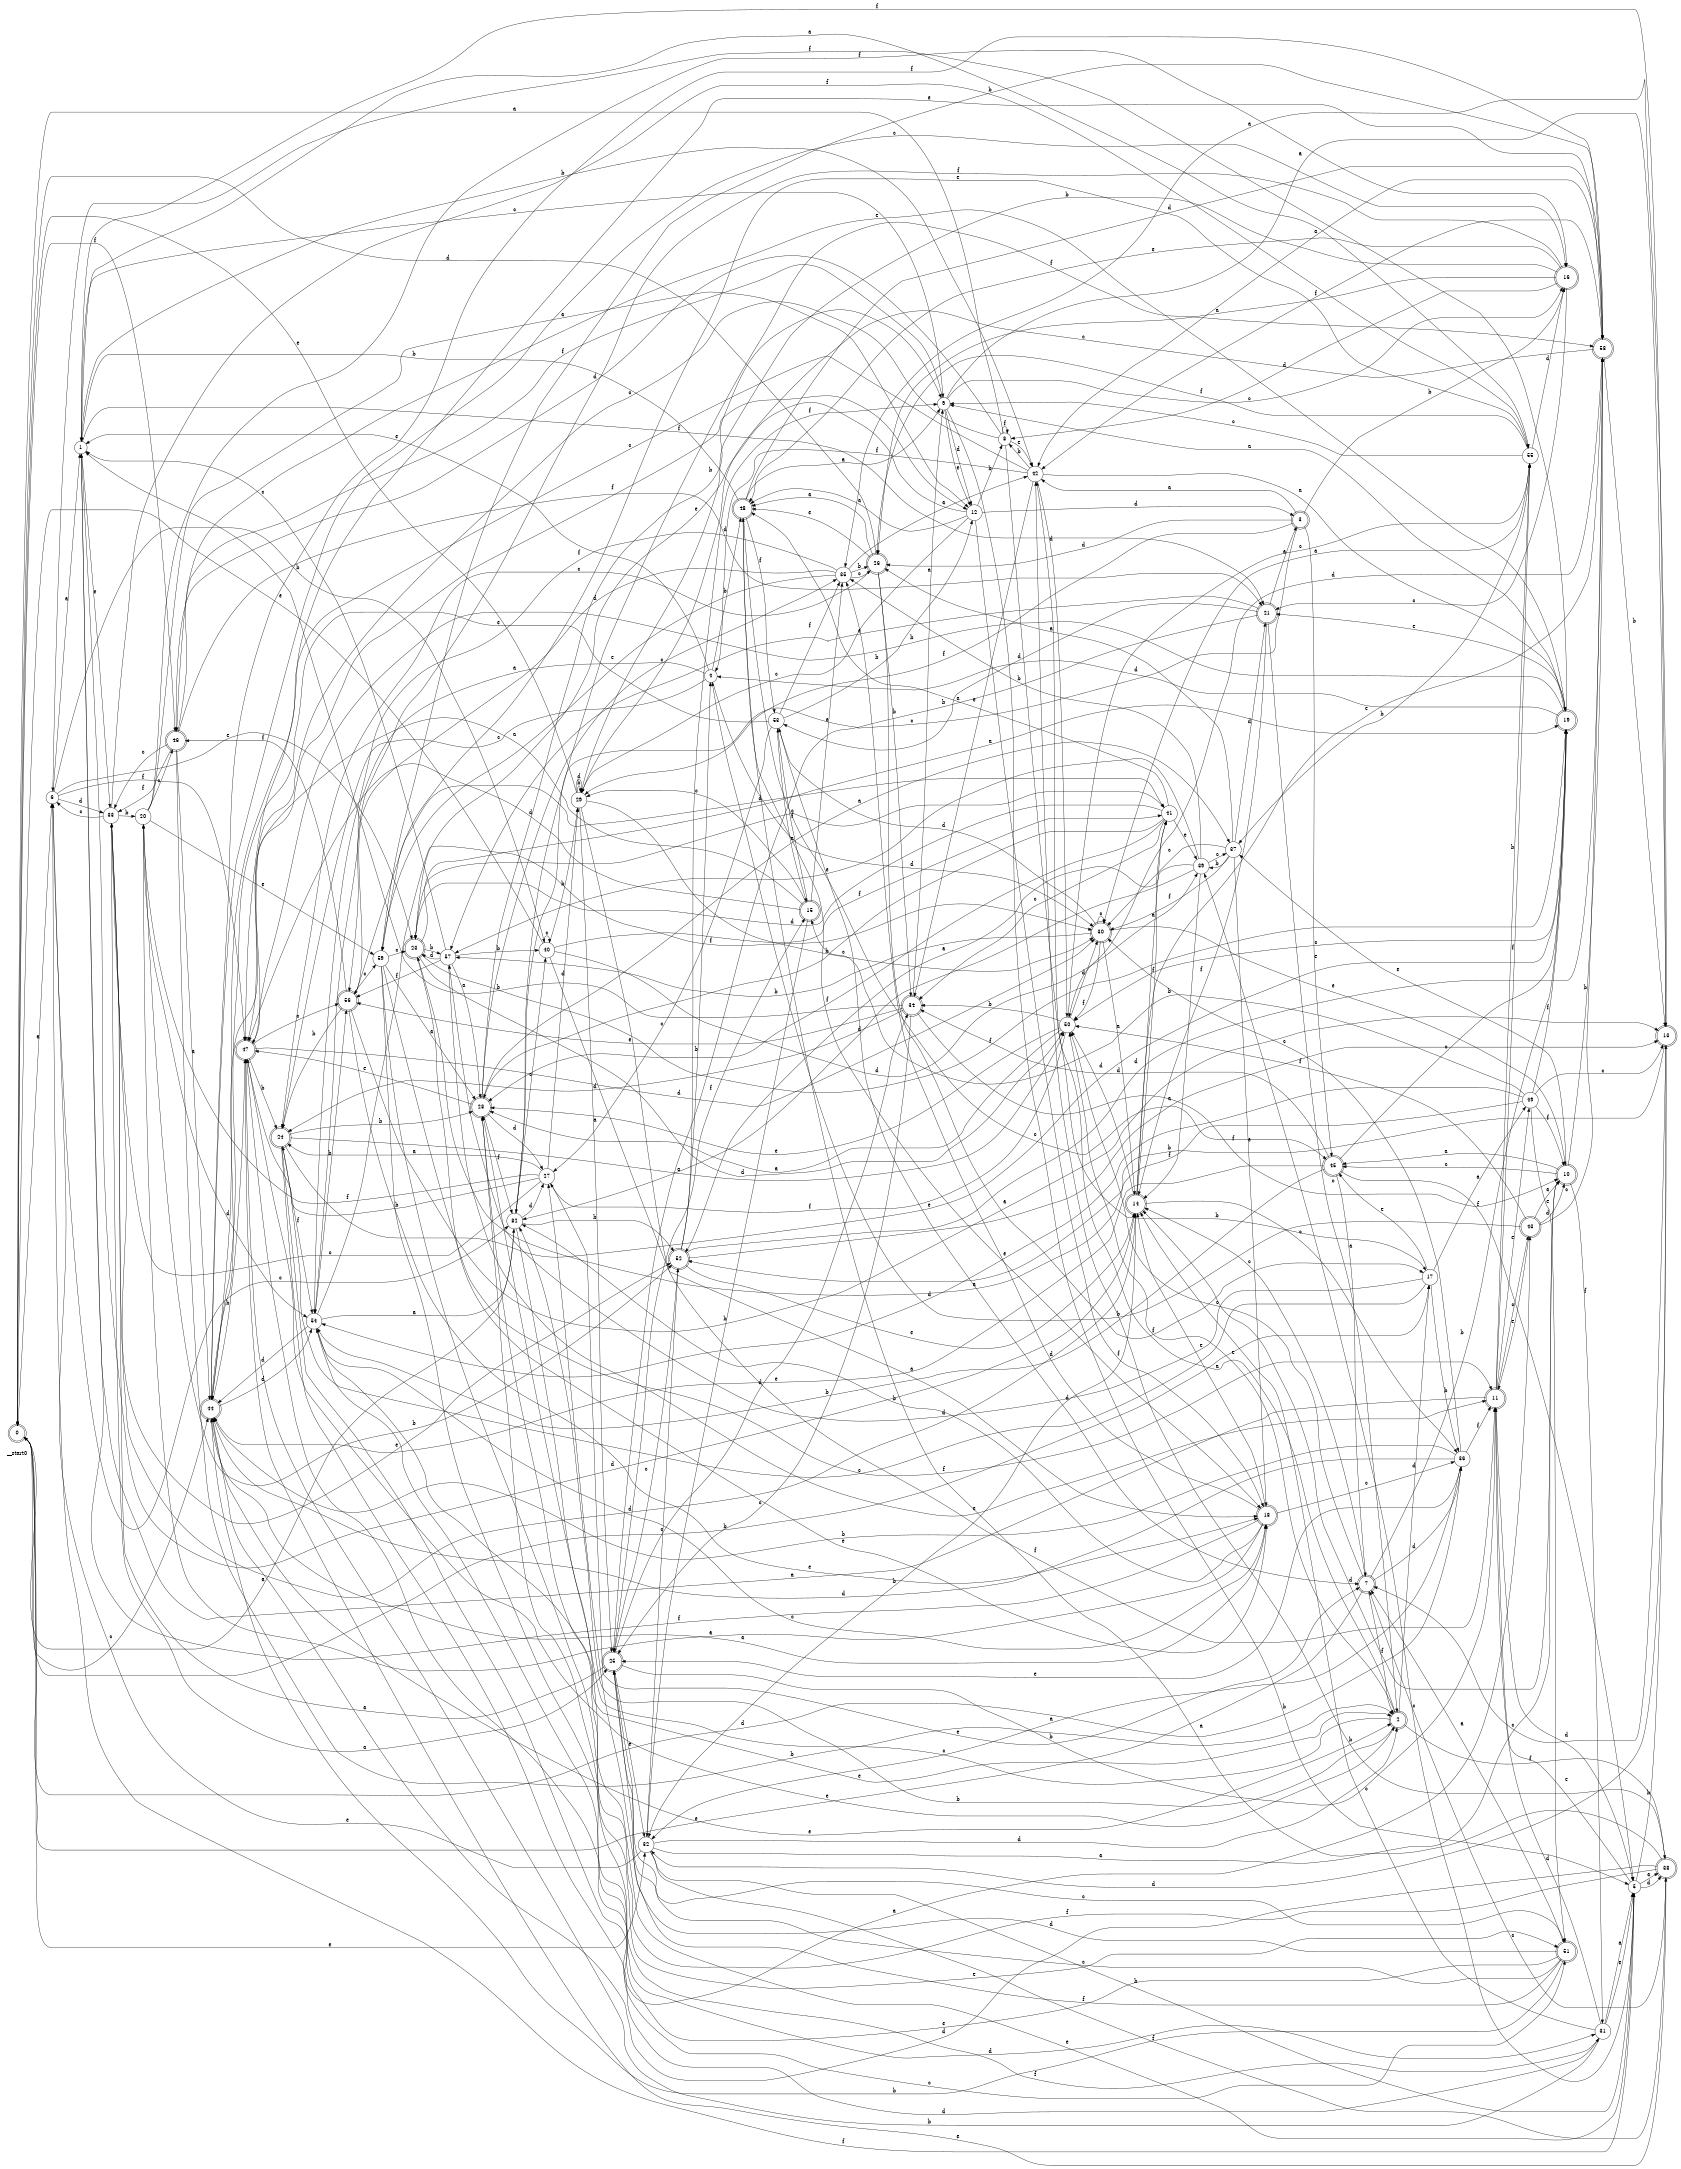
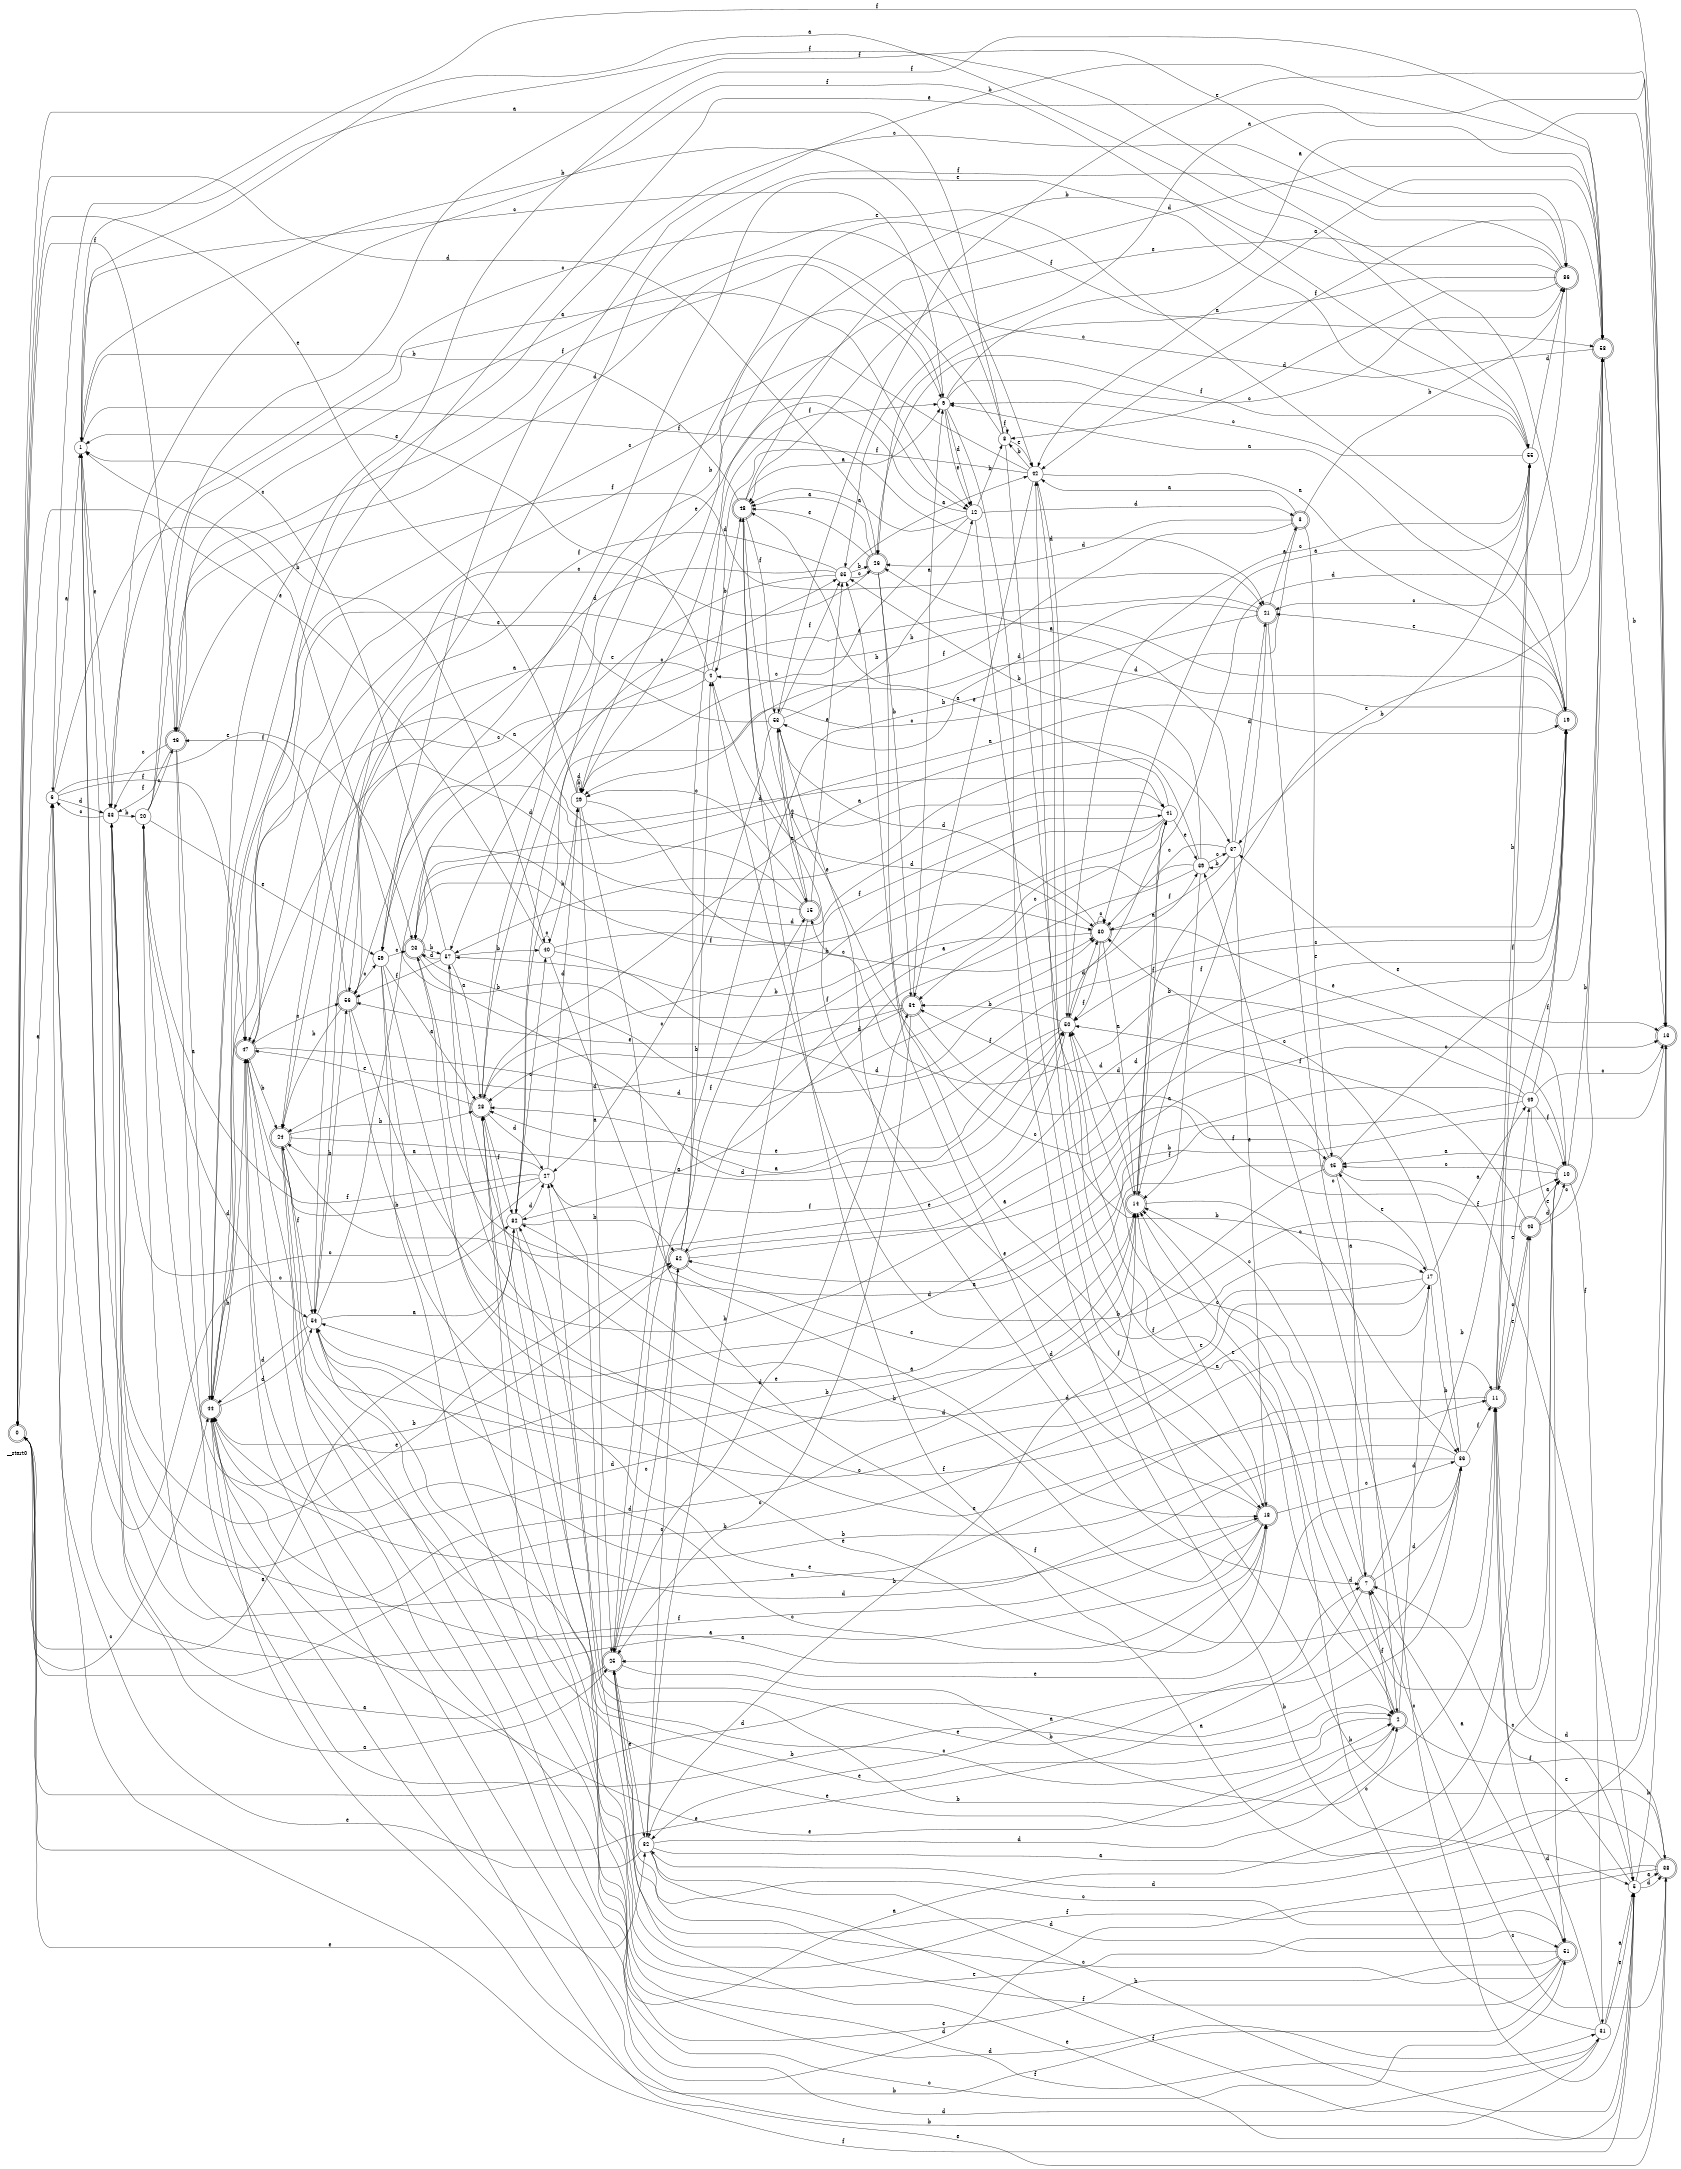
edge "13" -> "53": added, label "e"
node "16": label "16" -> "86"
edge "8" -> "47": now "8" -> "33"
